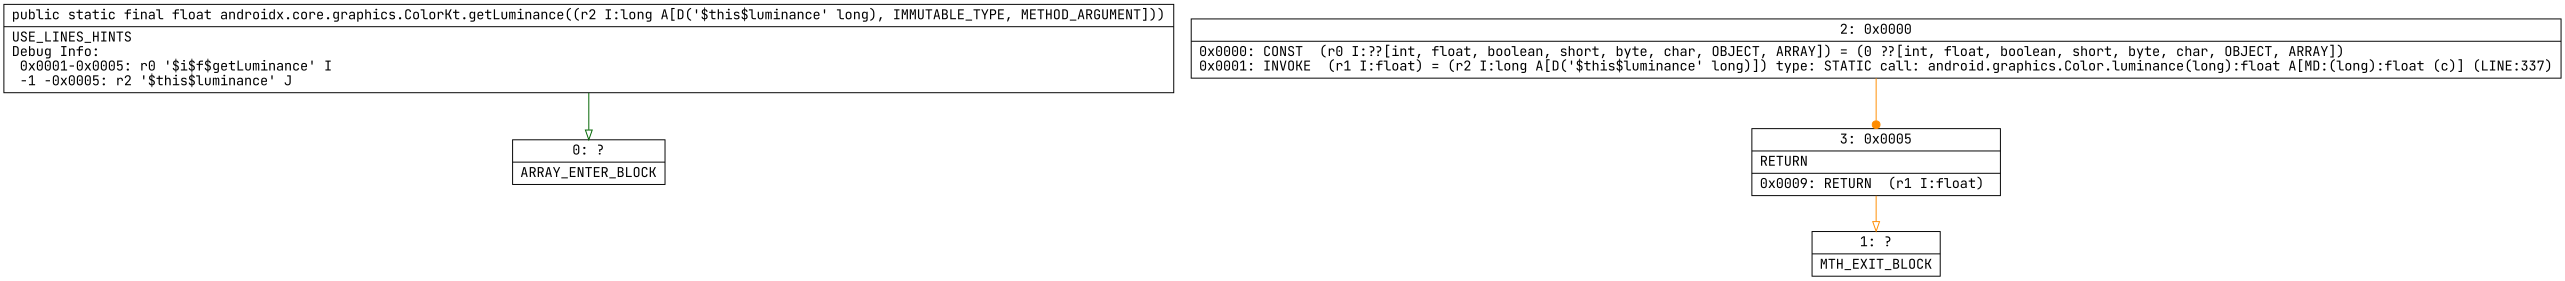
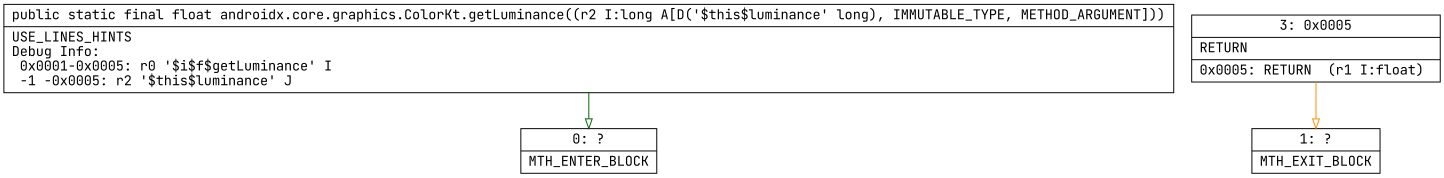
node "2: 0x0000": removed
node "0: ?": text "ARRAY_ENTER_BLOCK" -> "MTH_ENTER_BLOCK"
node "3: 0x0005": text "0x0009: RETURN  (r1 I:float)" -> "0x0005: RETURN  (r1 I:float)"
